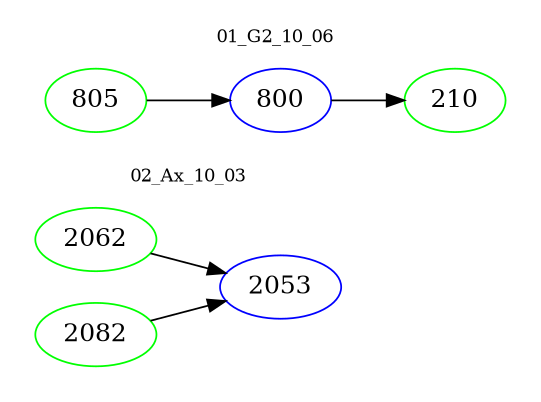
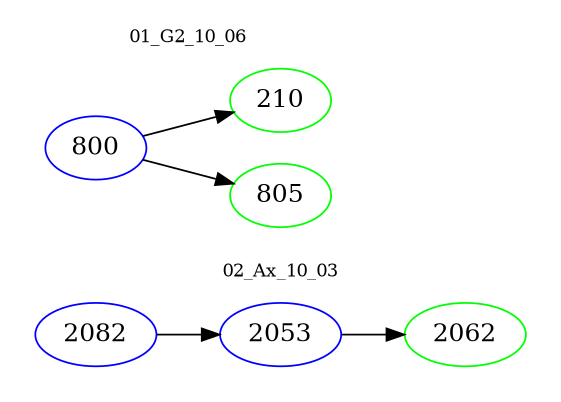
edge "805" -> "800": reversed
edge "2062" -> "2053": reversed
node "2082": color green -> blue
